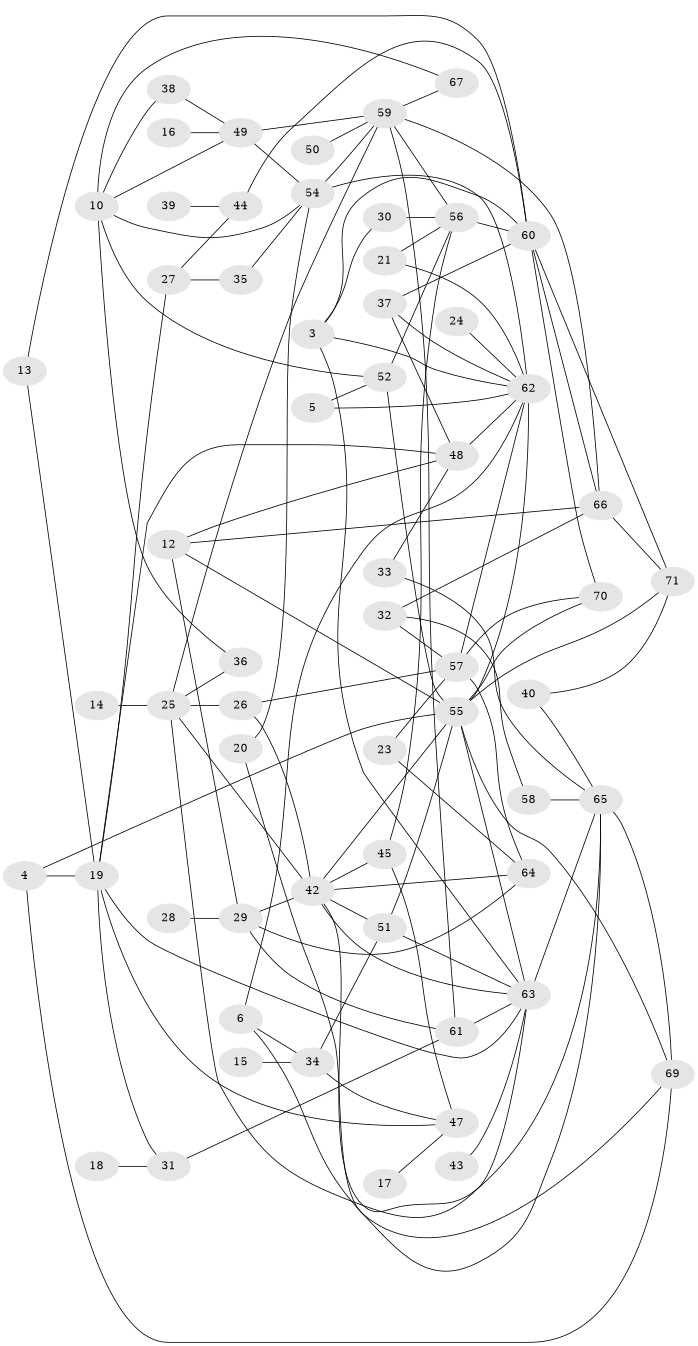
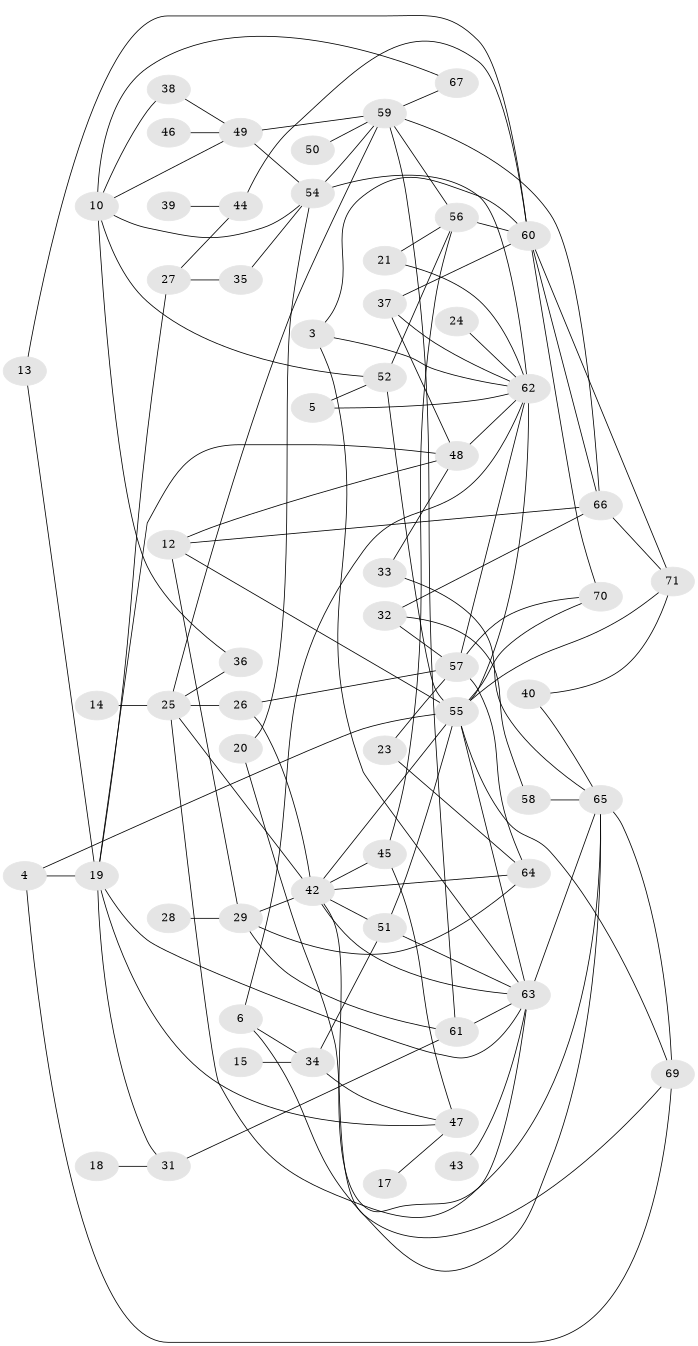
node "16": label "16" -> "46"
node "30": removed
